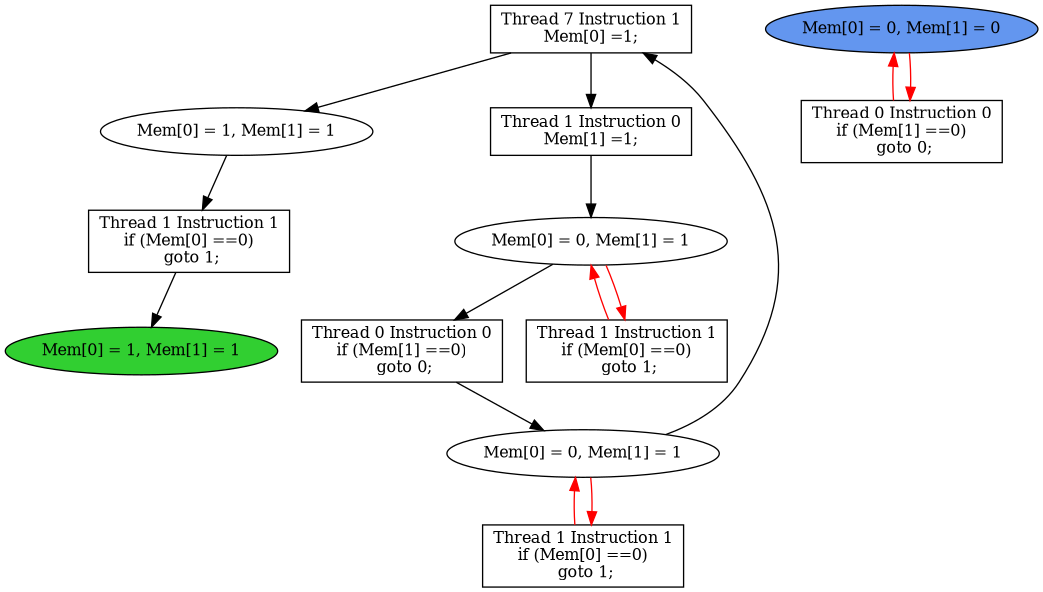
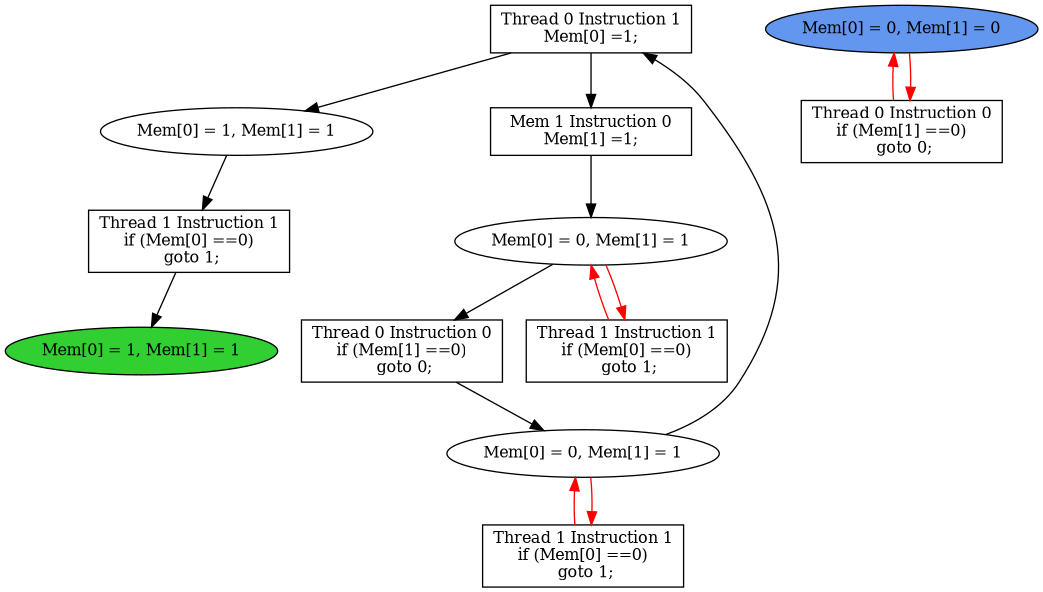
node "Thread 7 Instruction 1 Mem[0] =1;": label "Thread 7 Instruction 1 Mem[0] =1;" -> "Thread 0 Instruction 1 Mem[0] =1;"
node "Thread 1 Instruction 0 Mem[1] =1;": label "Thread 1 Instruction 0 Mem[1] =1;" -> "Mem 1 Instruction 0 Mem[1] =1;"
